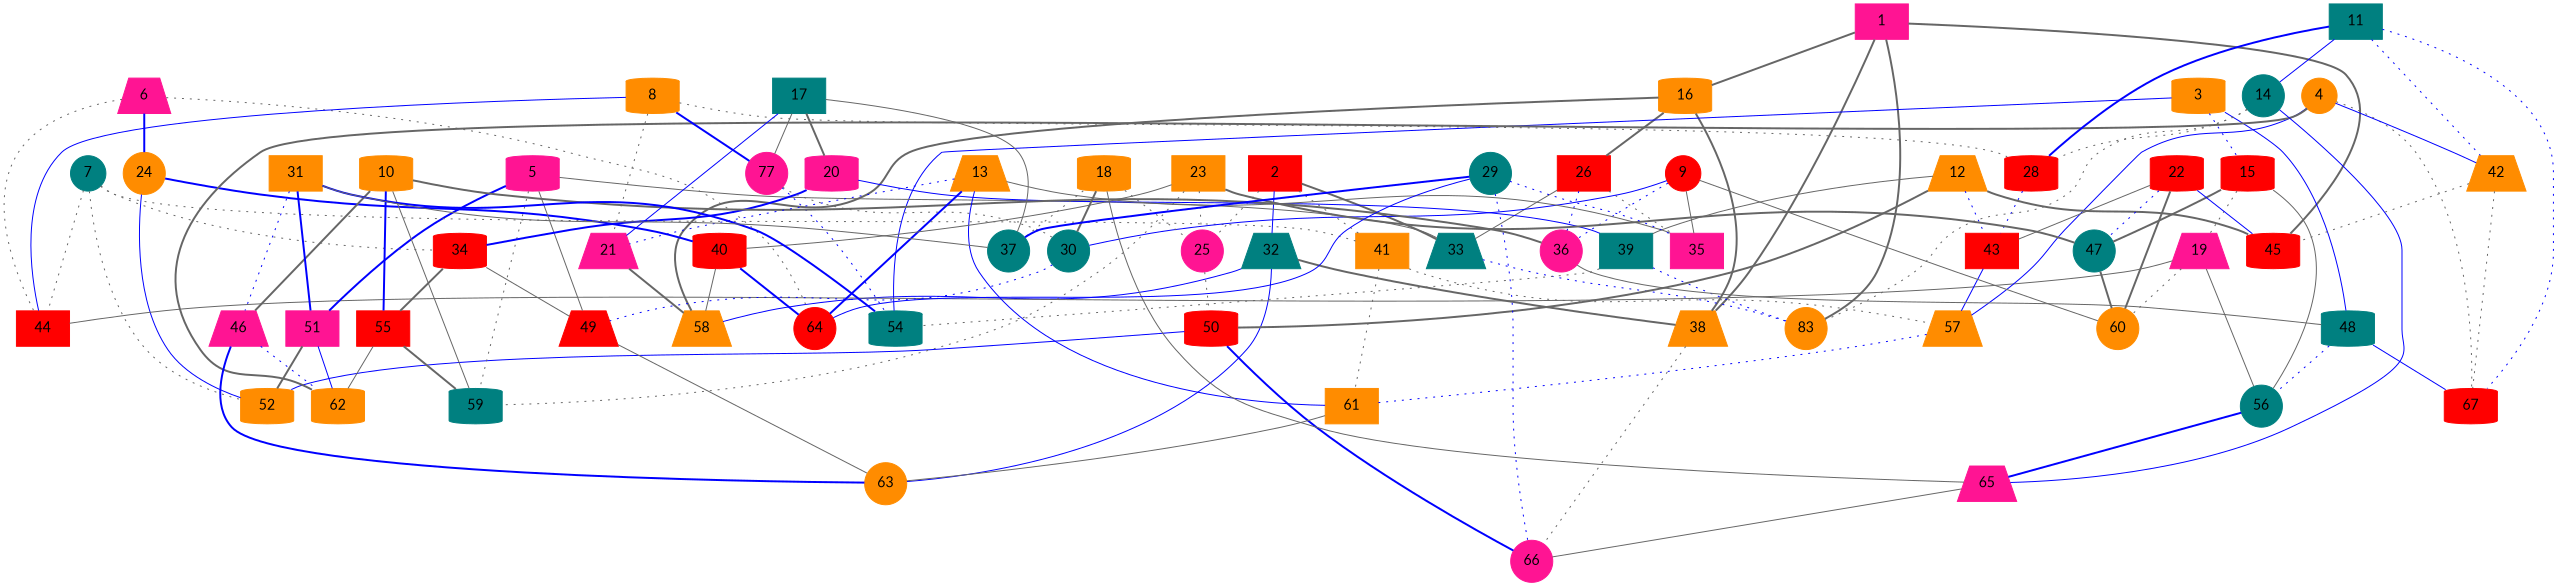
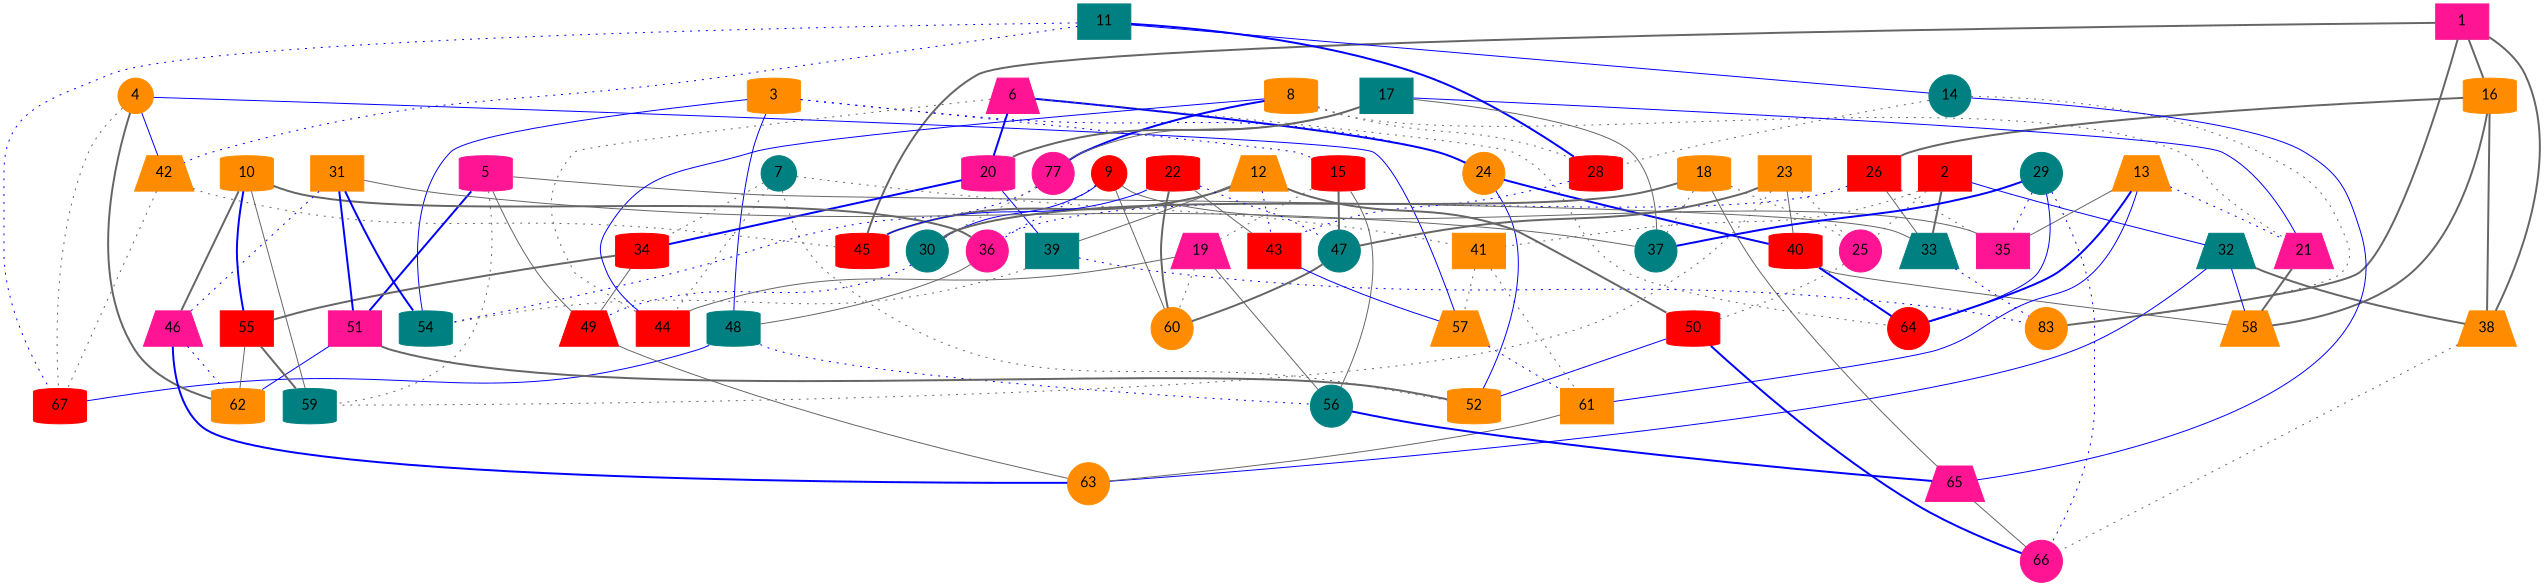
edge "3" -- "24": added
edge "6" -- "20": added
